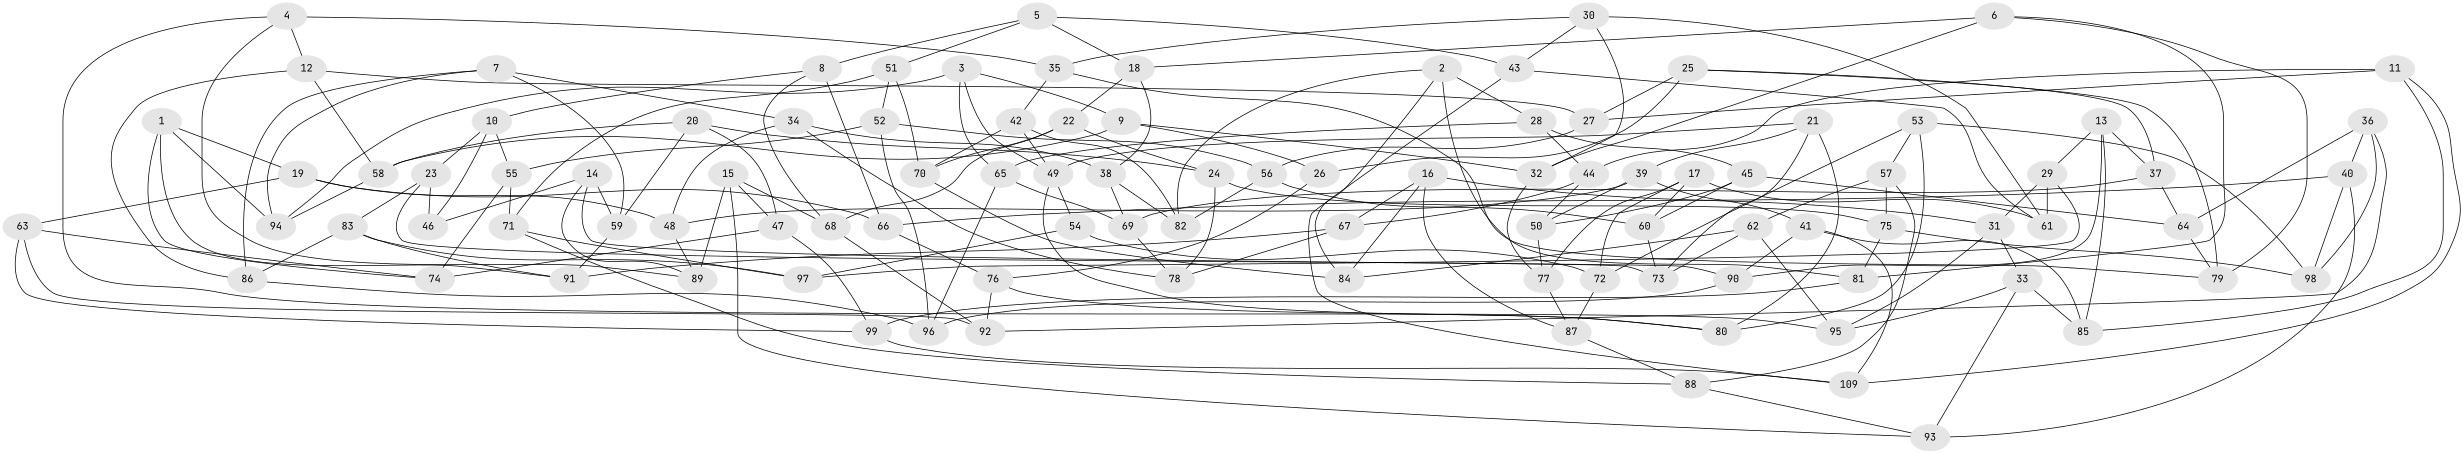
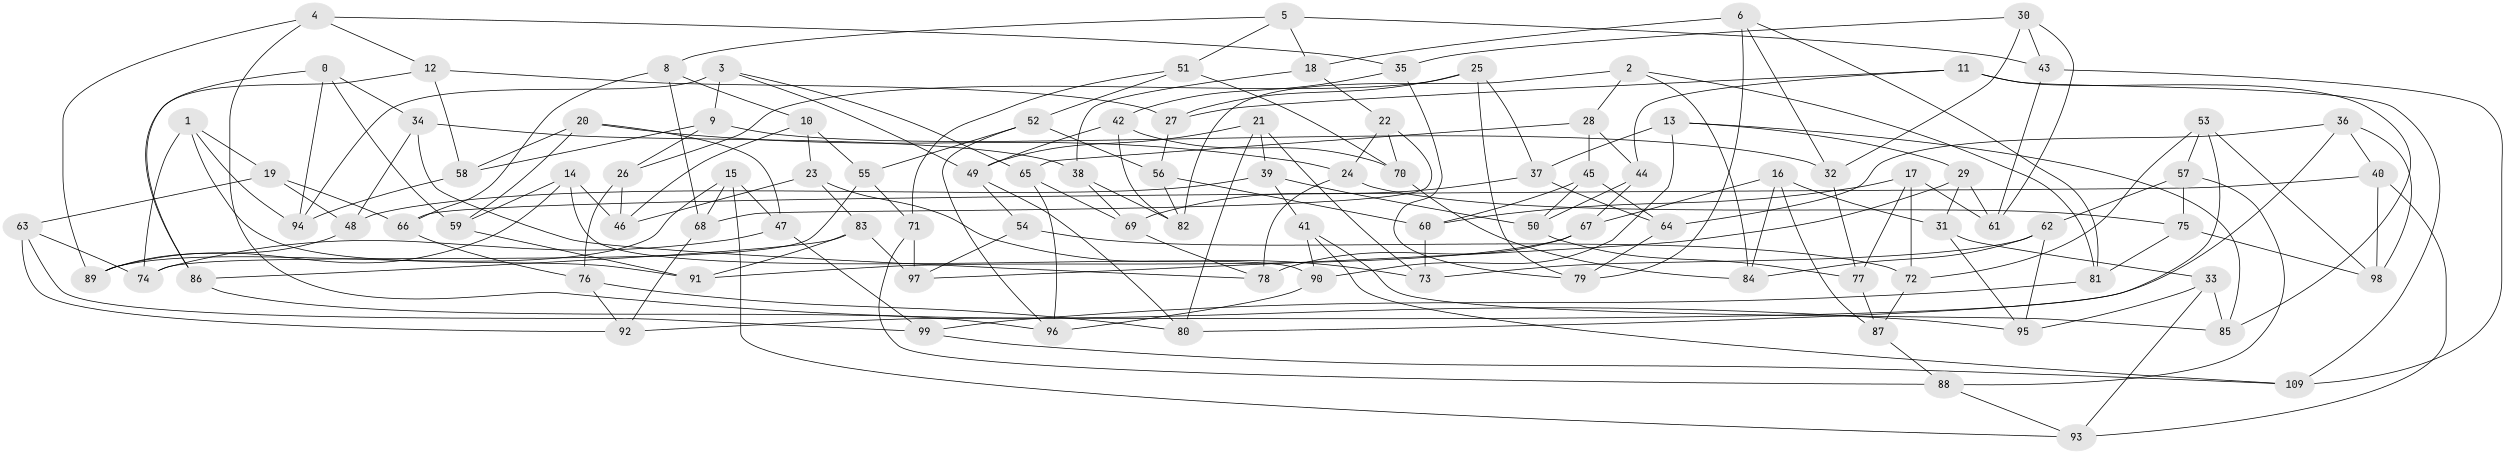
node "7": label "7" -> "0"
edge "26" -- "46": added
